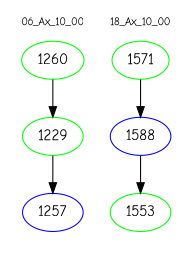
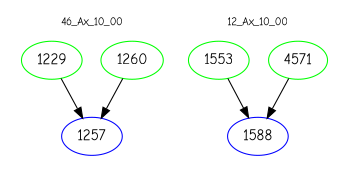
cluster "06_Ax_10_00": label "06_Ax_10_00" -> "46_Ax_10_00"
cluster "18_Ax_10_00": label "18_Ax_10_00" -> "12_Ax_10_00"
node "1571": label "1571" -> "4571"
edge "1260" -> "1229": now "1260" -> "1257"
edge "1588" -> "1553": reversed
